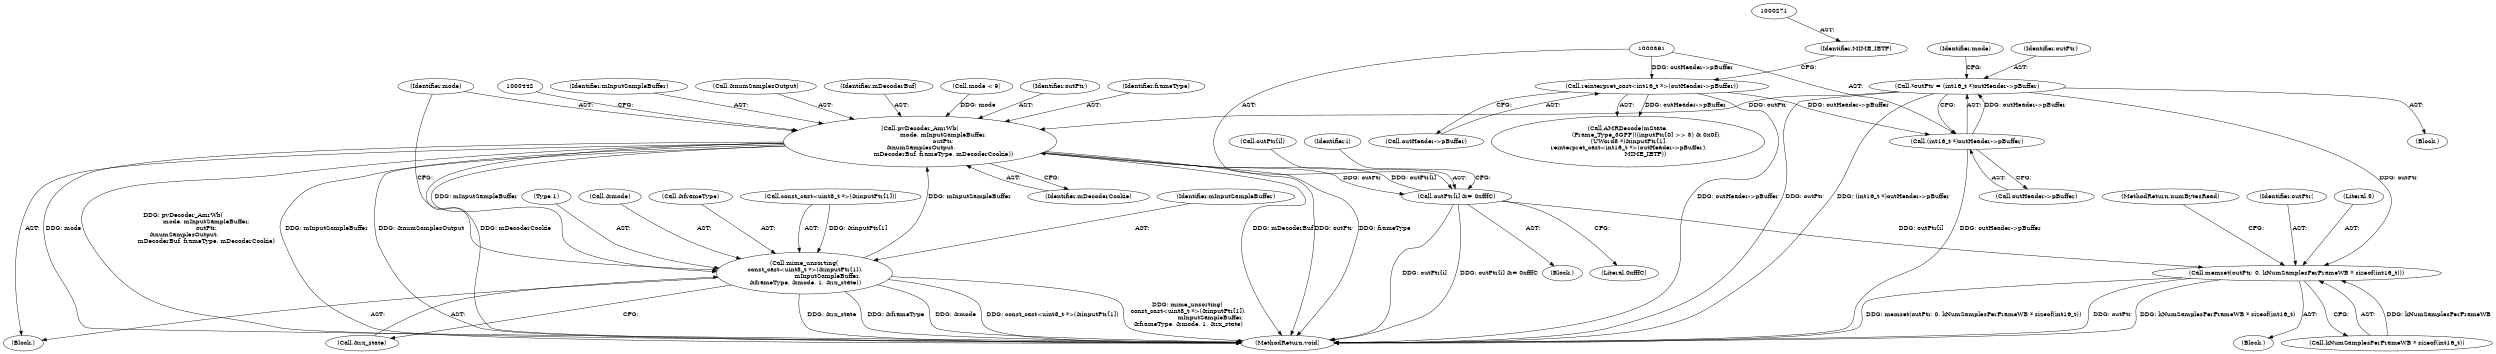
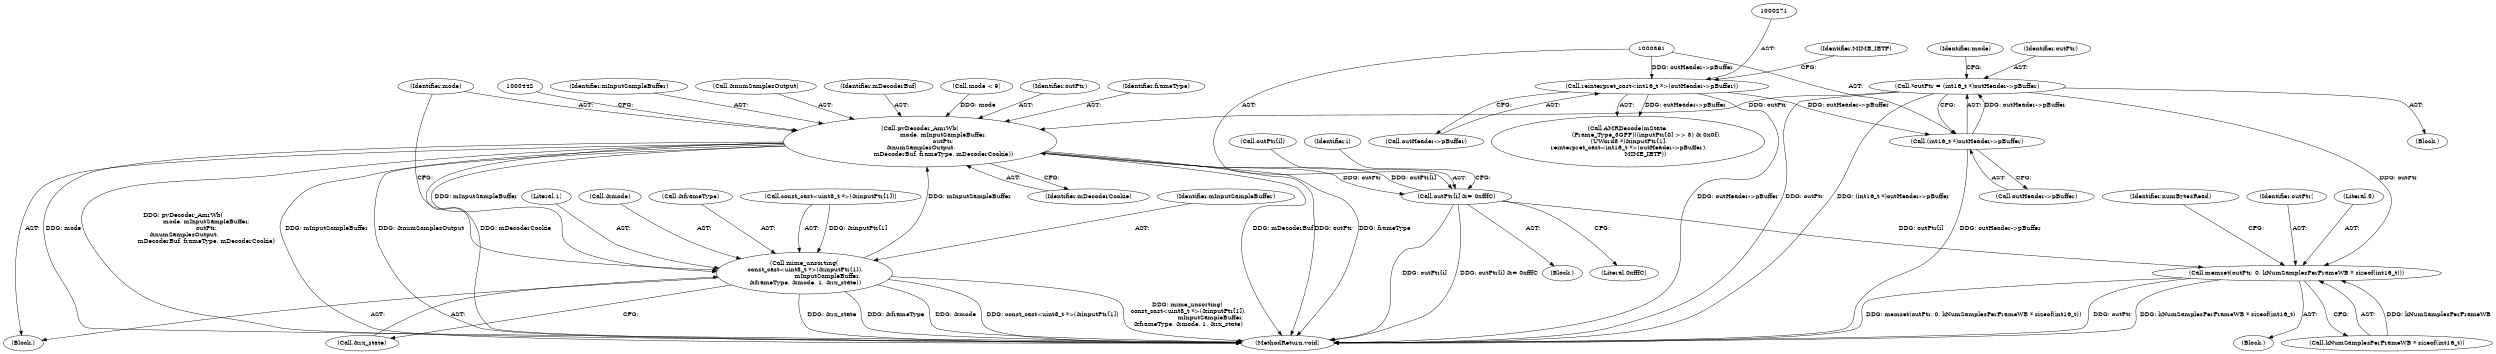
edge "1000271" -> "(Identifier,MIME_IETF)": now "1000271" -> "(Call,reinterpret_cast<int16_t *>(outHeader->pBuffer))"
node "(Type,1)": label "(Type,1)" -> "(Literal,1)"
node "(MethodReturn,numBytesRead)": label "(MethodReturn,numBytesRead)" -> "(Identifier,numBytesRead)"
